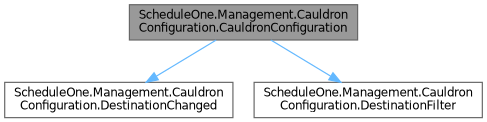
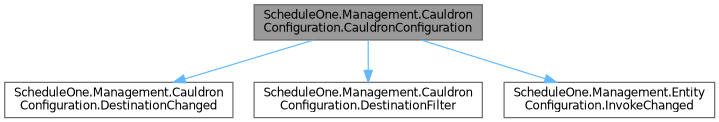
node "ScheduleOne.Management.Entity Configuration.InvokeChanged": added
